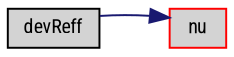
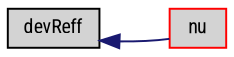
edge "devReff" -> "nu": reversed
